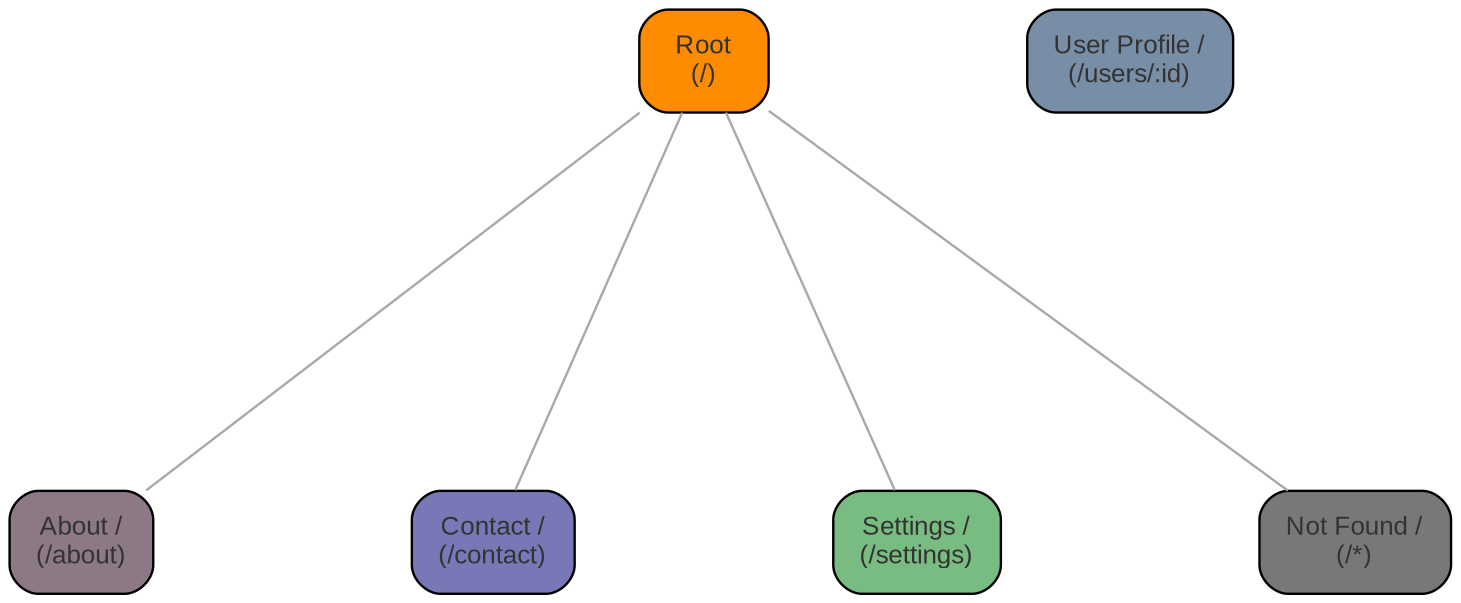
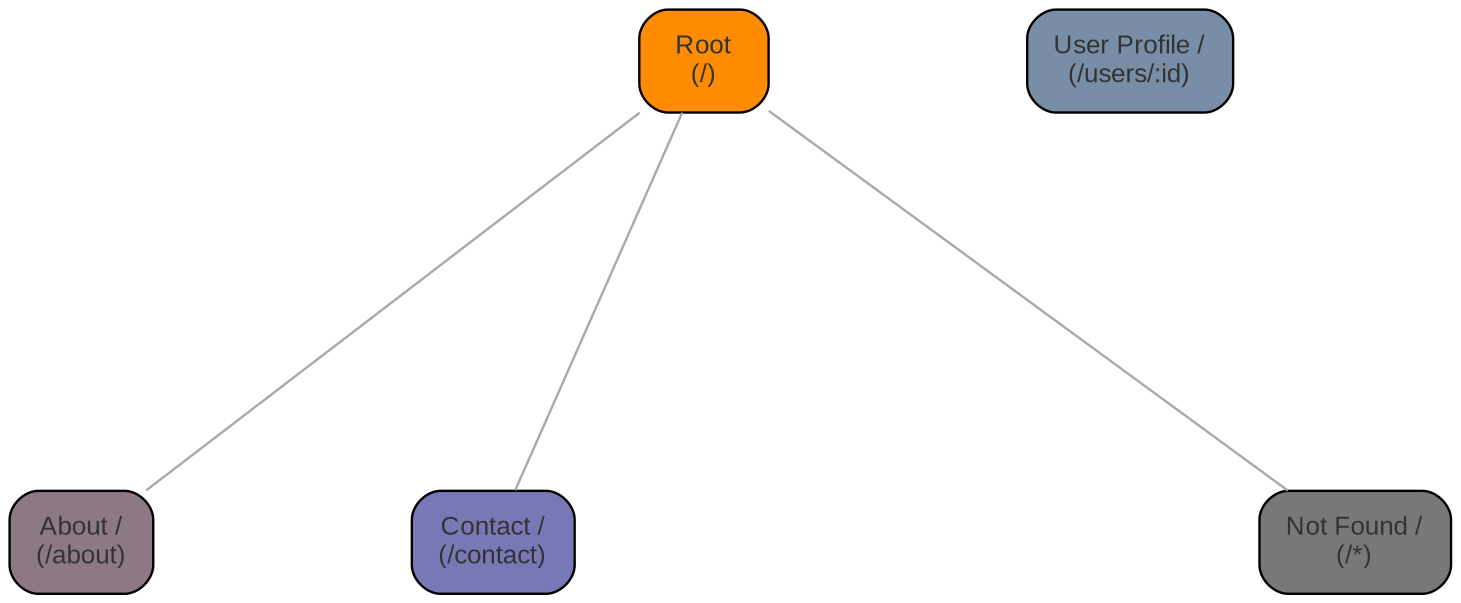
node "Settings / (/settings)": removed
